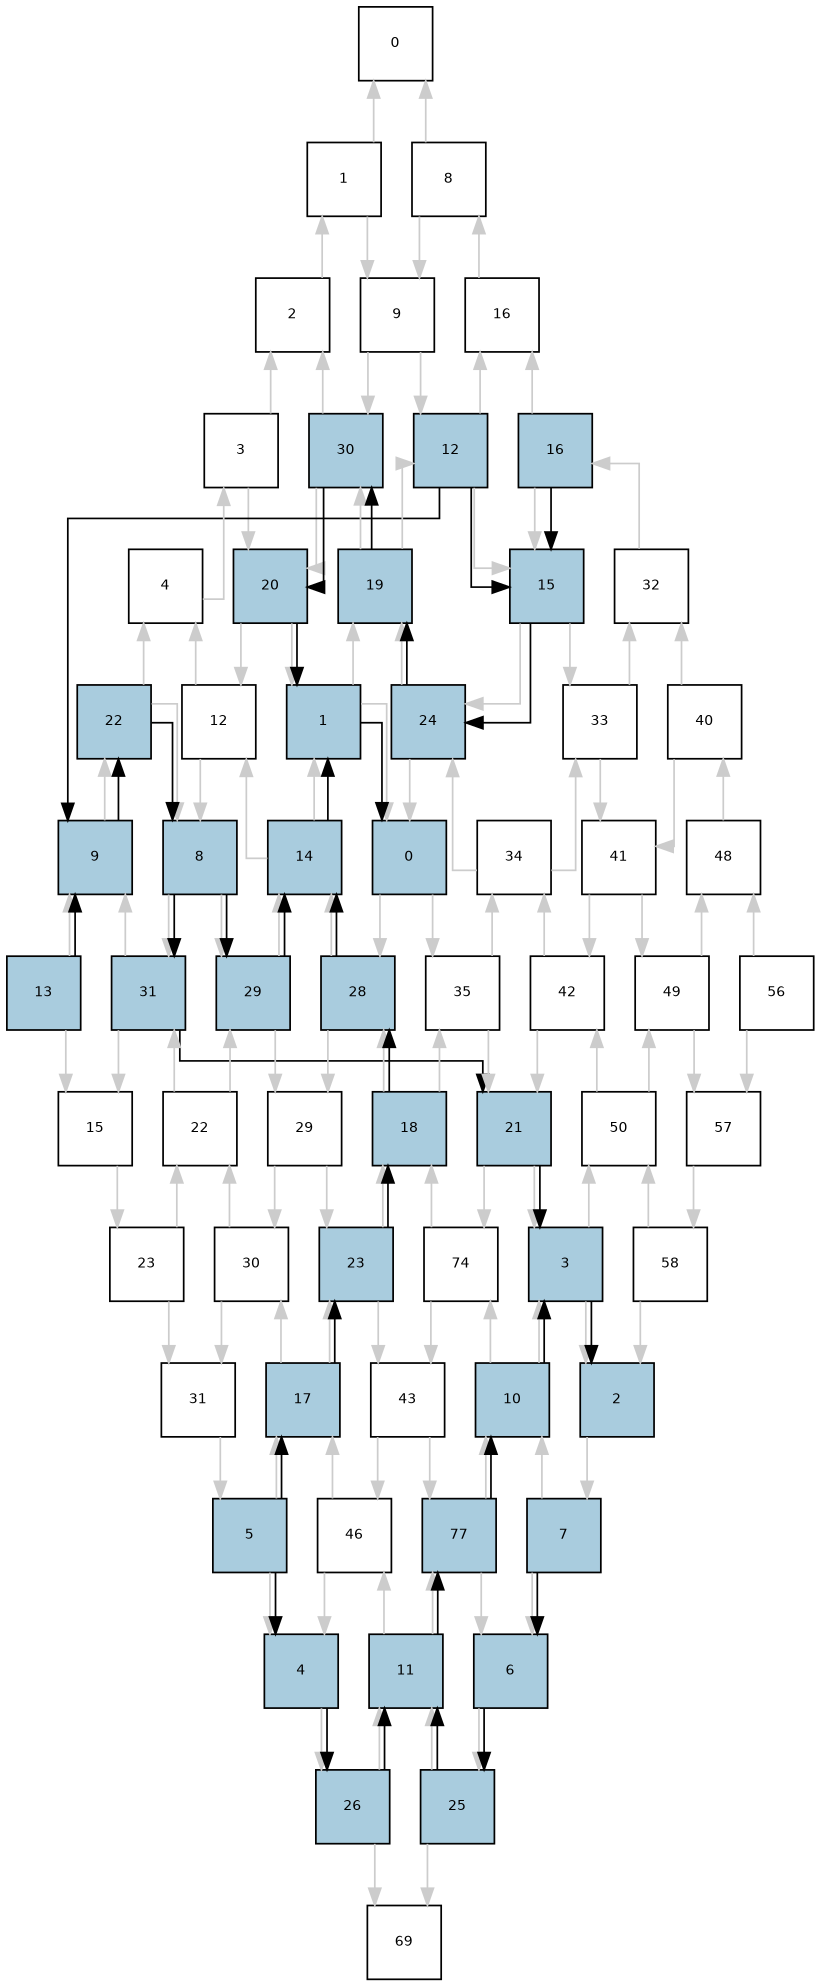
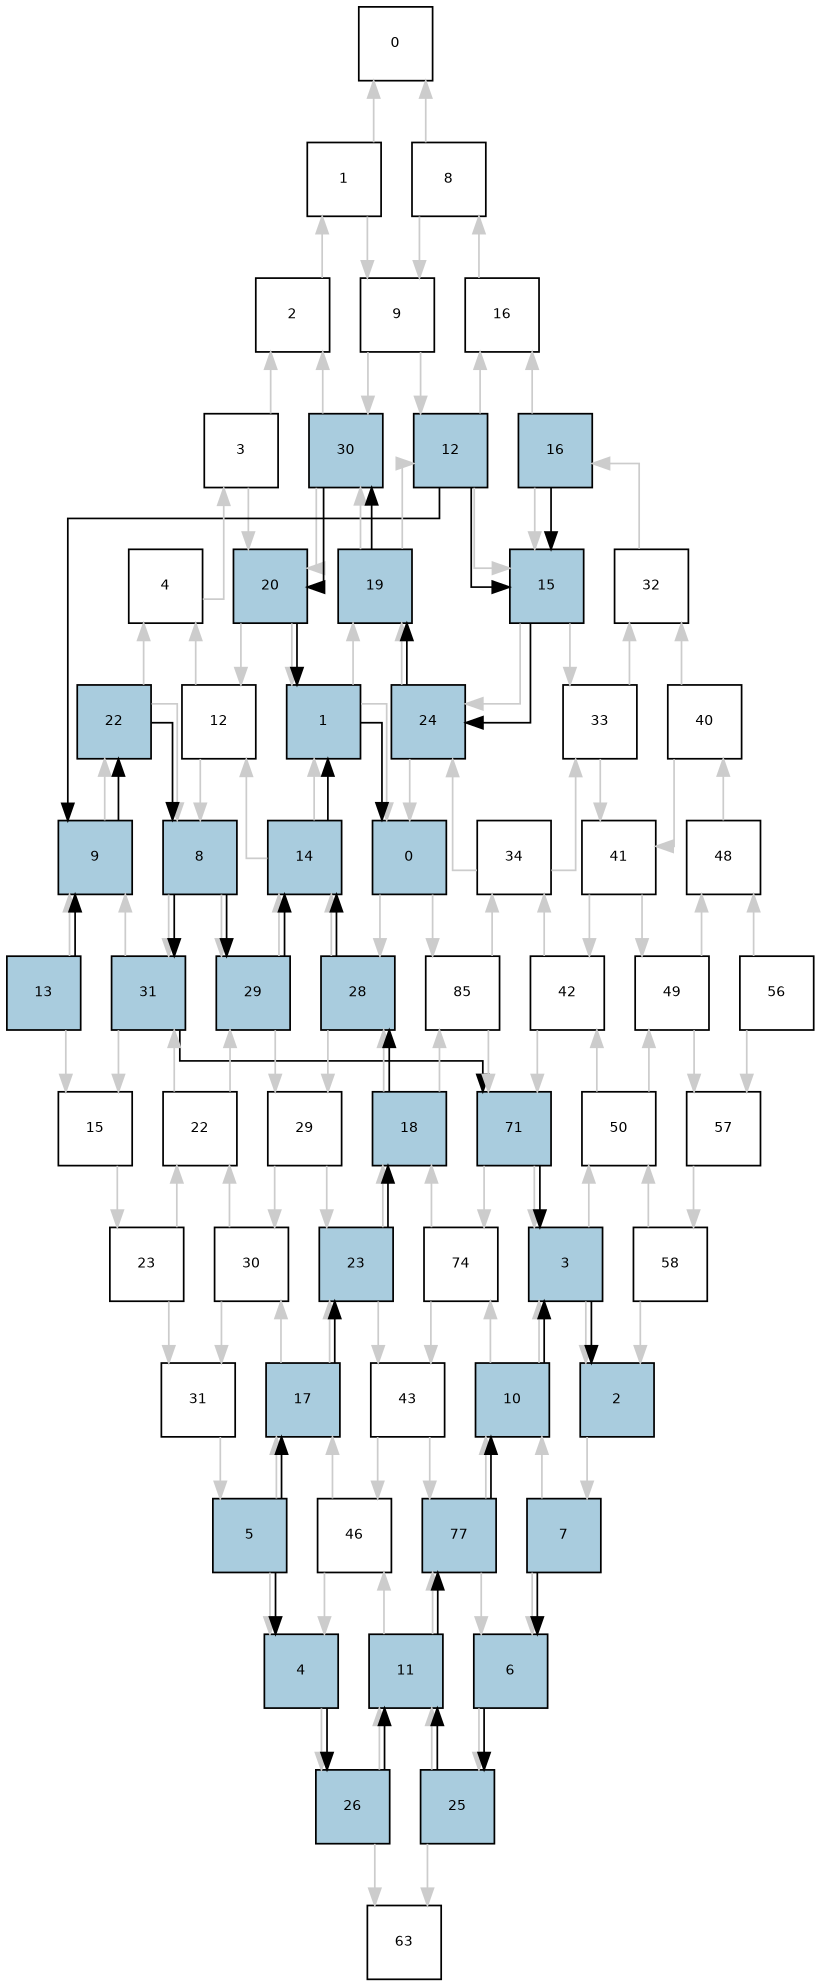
node "35": label "35" -> "85"
node "21": label "21" -> "71"
node "69": label "69" -> "63"
